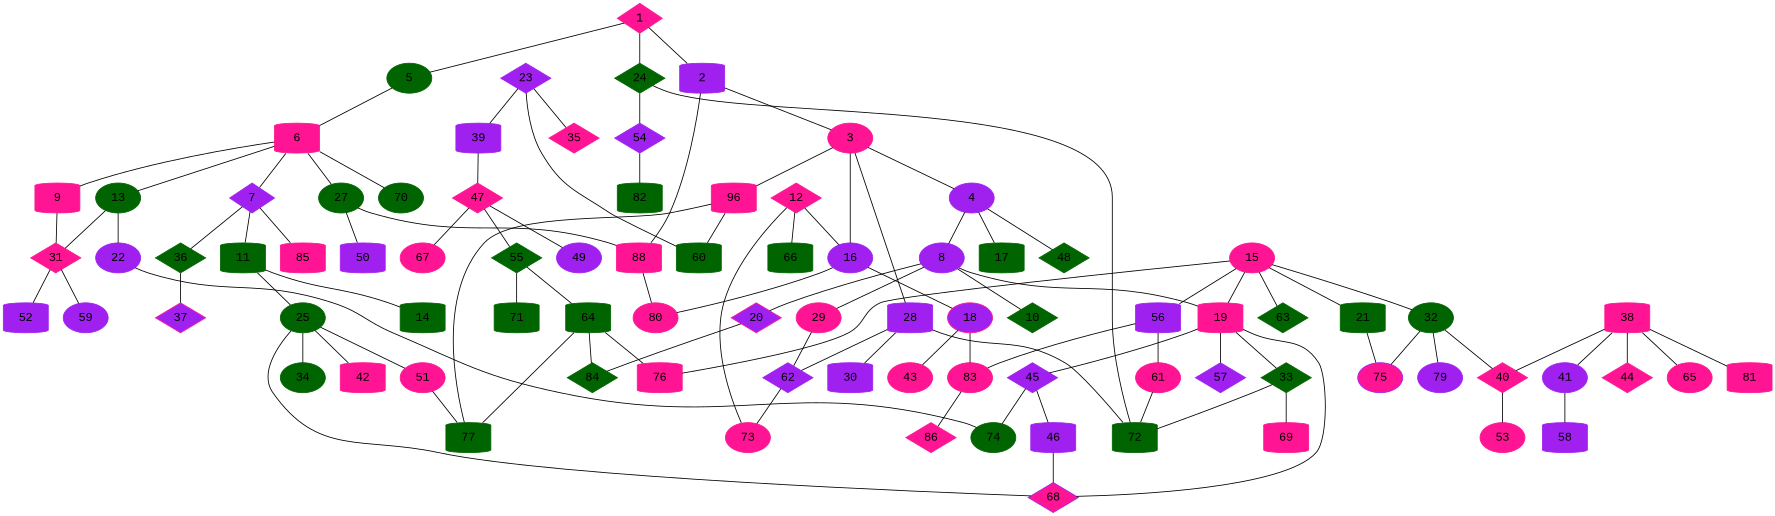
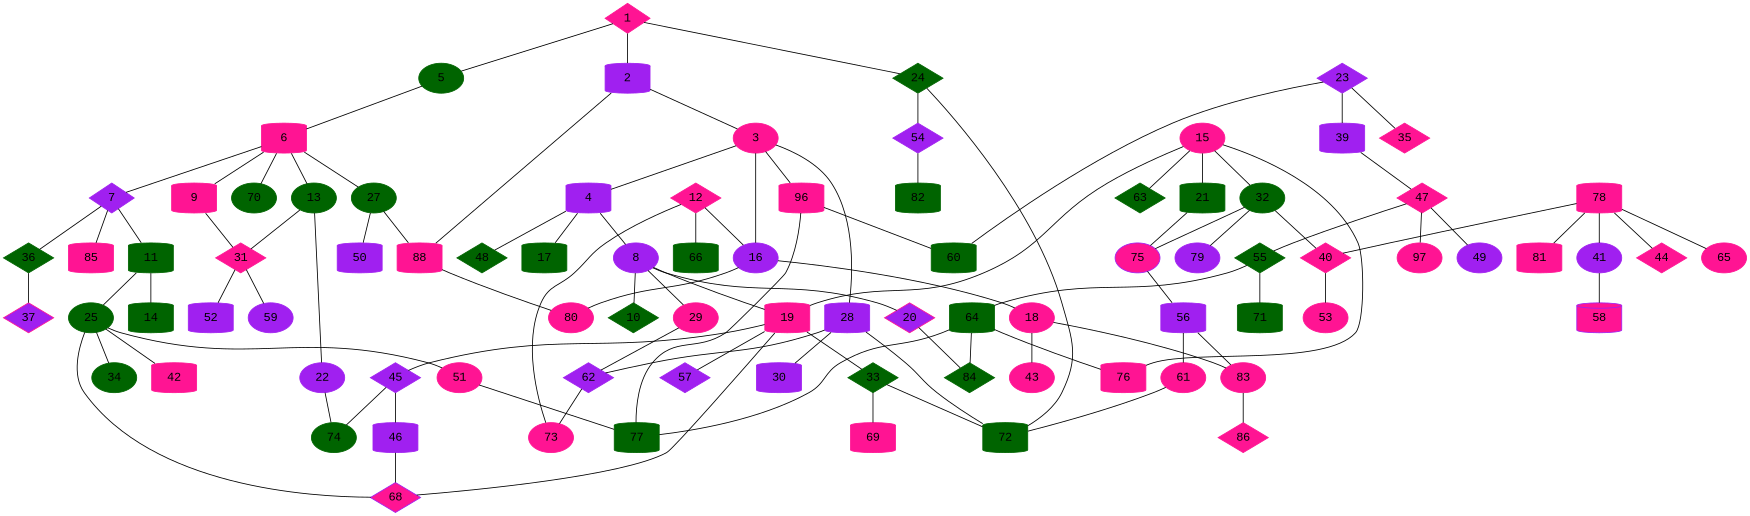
node "4": shape ellipse -> cylinder
node "67": label "67" -> "97"
edge "15" -- "56": now "75" -- "56"
node "18": fillcolor purple -> deeppink
node "38": label "38" -> "78"
node "58": fillcolor purple -> deeppink
